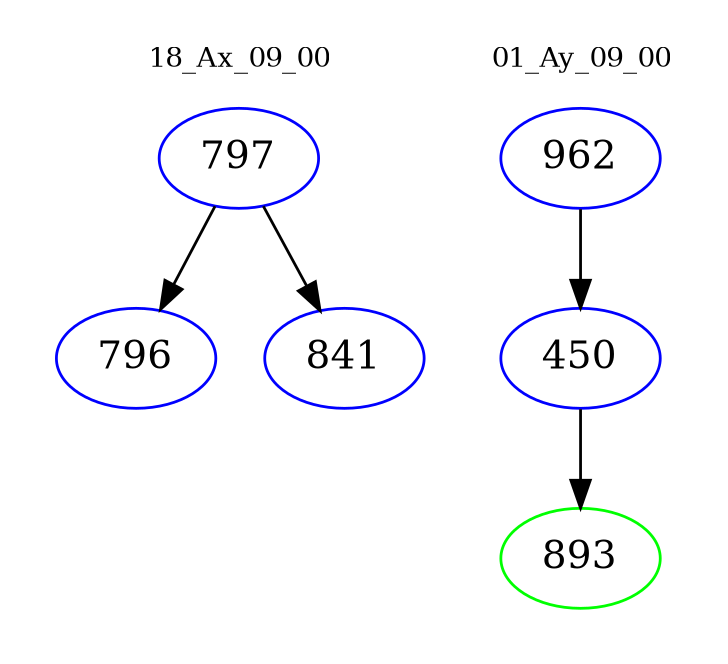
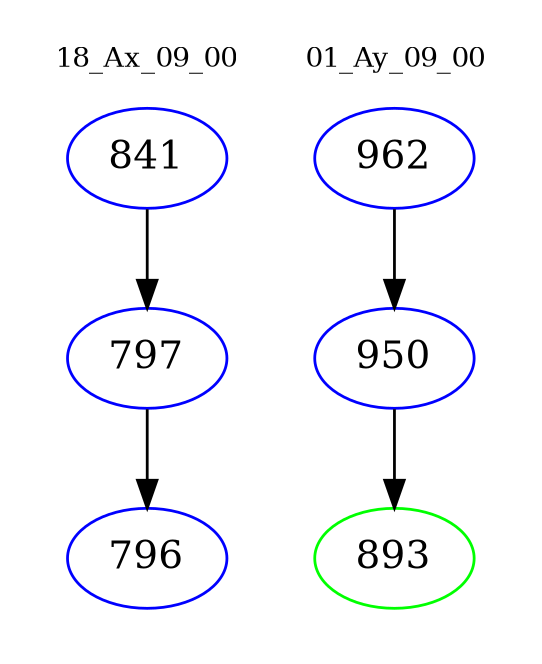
edge "797" -> "841": reversed
node "450": label "450" -> "950"
